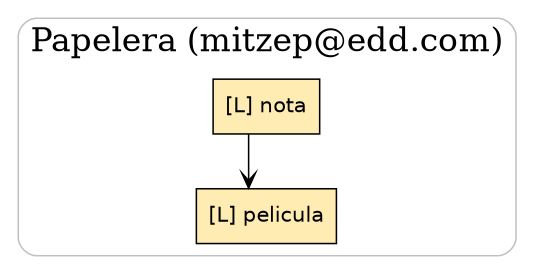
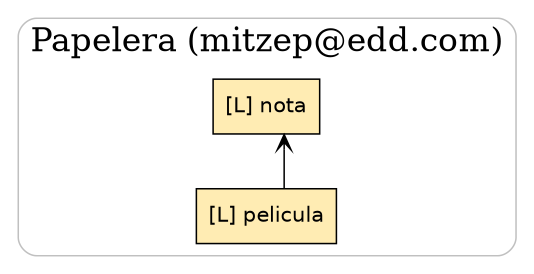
edge "[L] nota" -> "[L] pelicula": reversed
